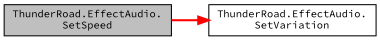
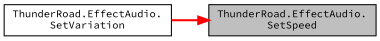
edge "ThunderRoad.EffectAudio. SetSpeed" -> "ThunderRoad.EffectAudio. SetVariation": reversed
